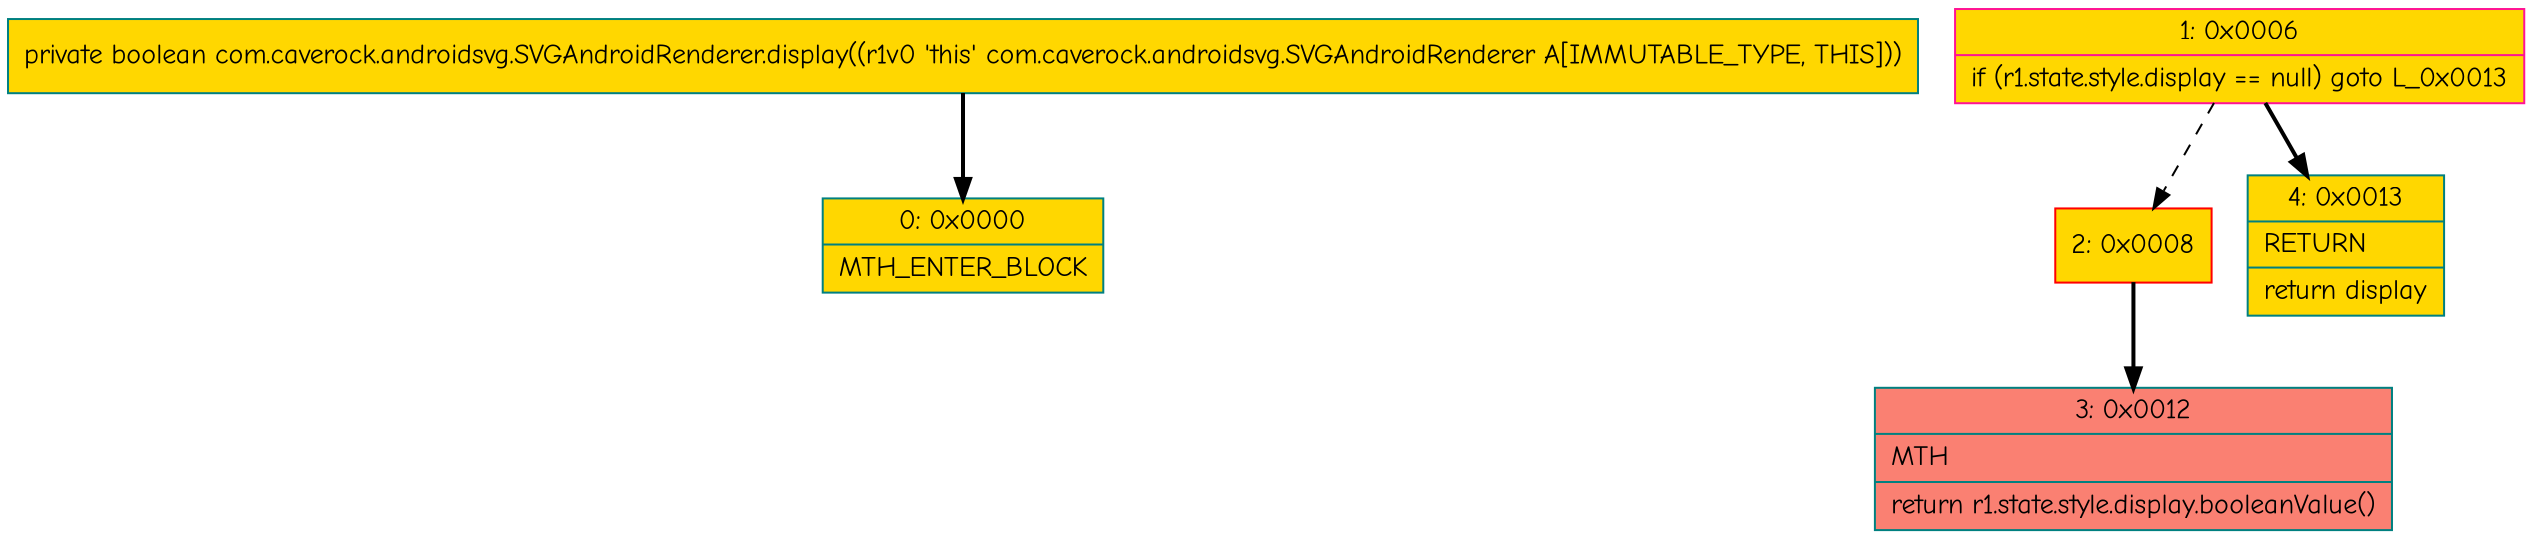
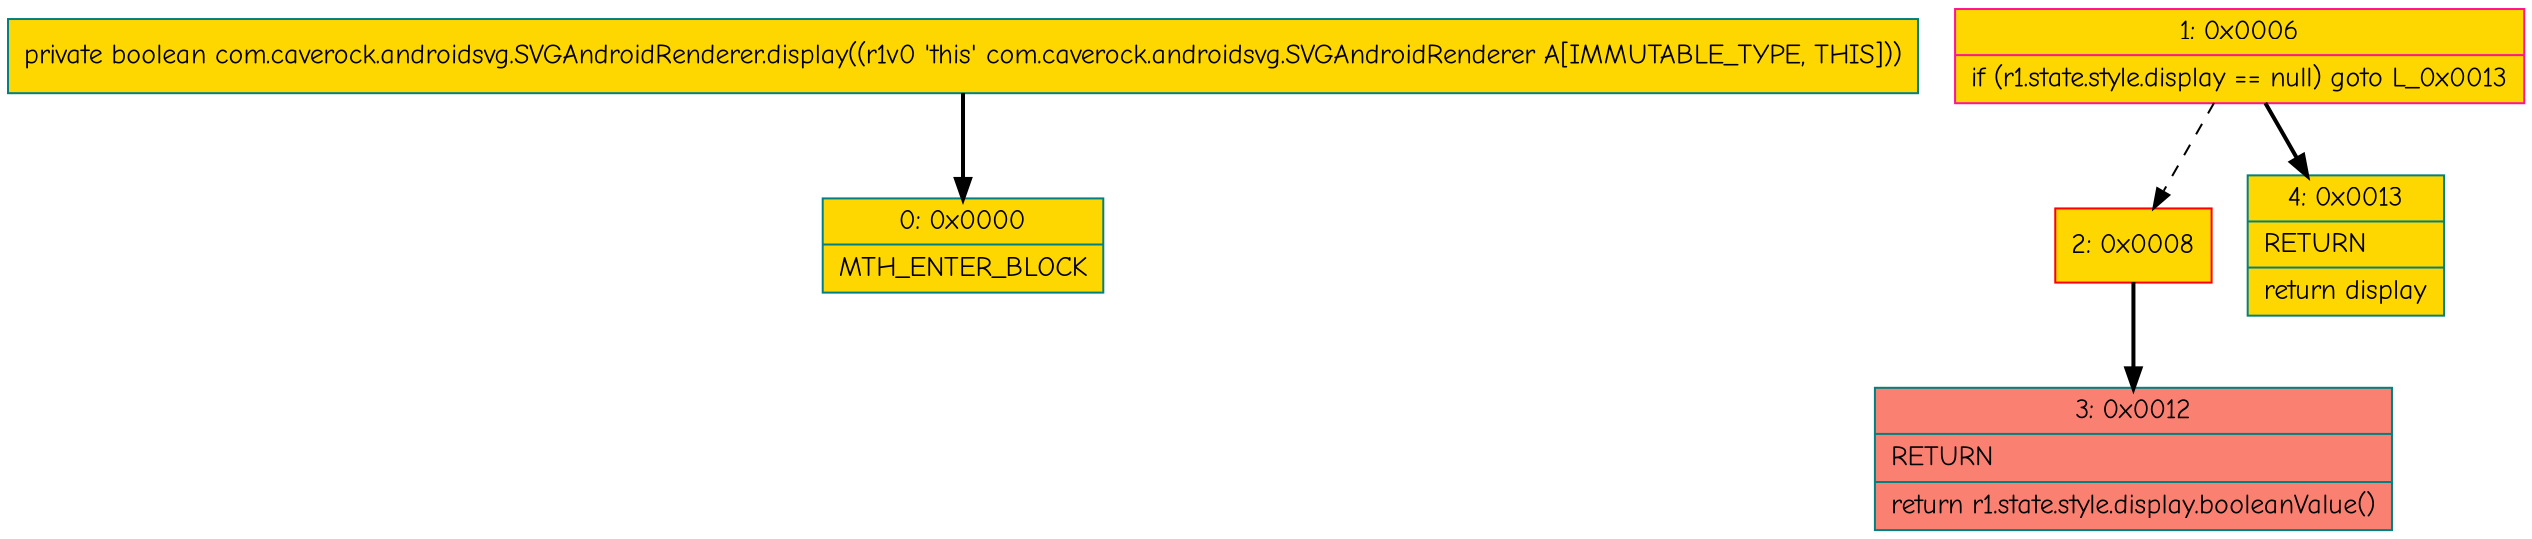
node "3: 0x0012": text "MTH" -> "RETURN"
